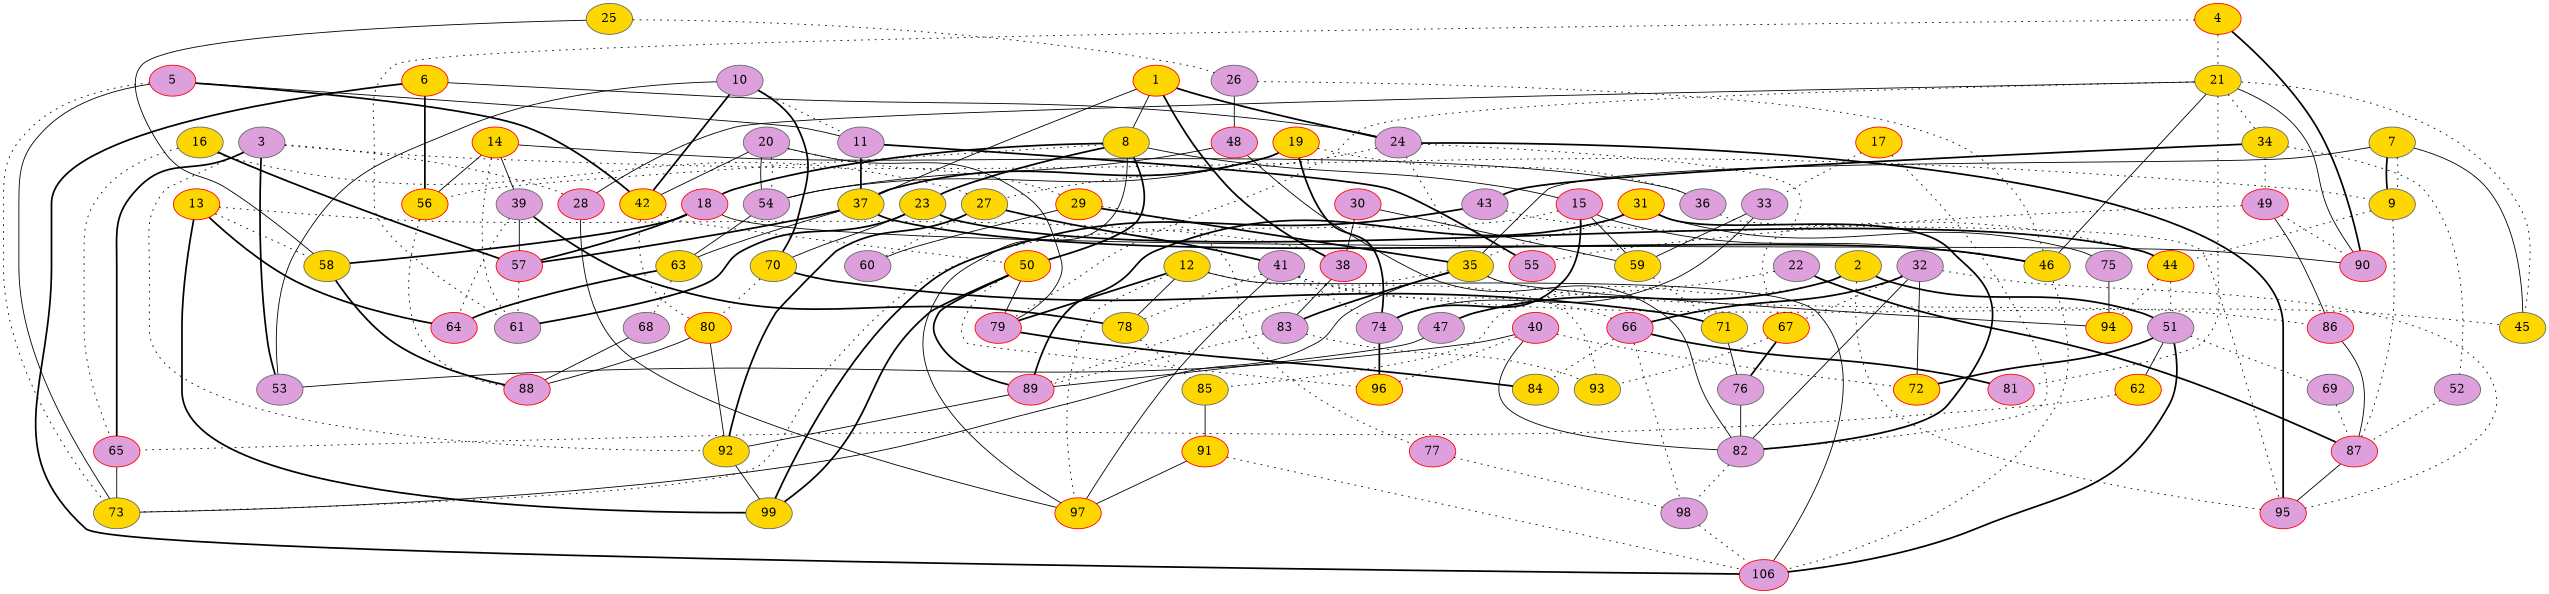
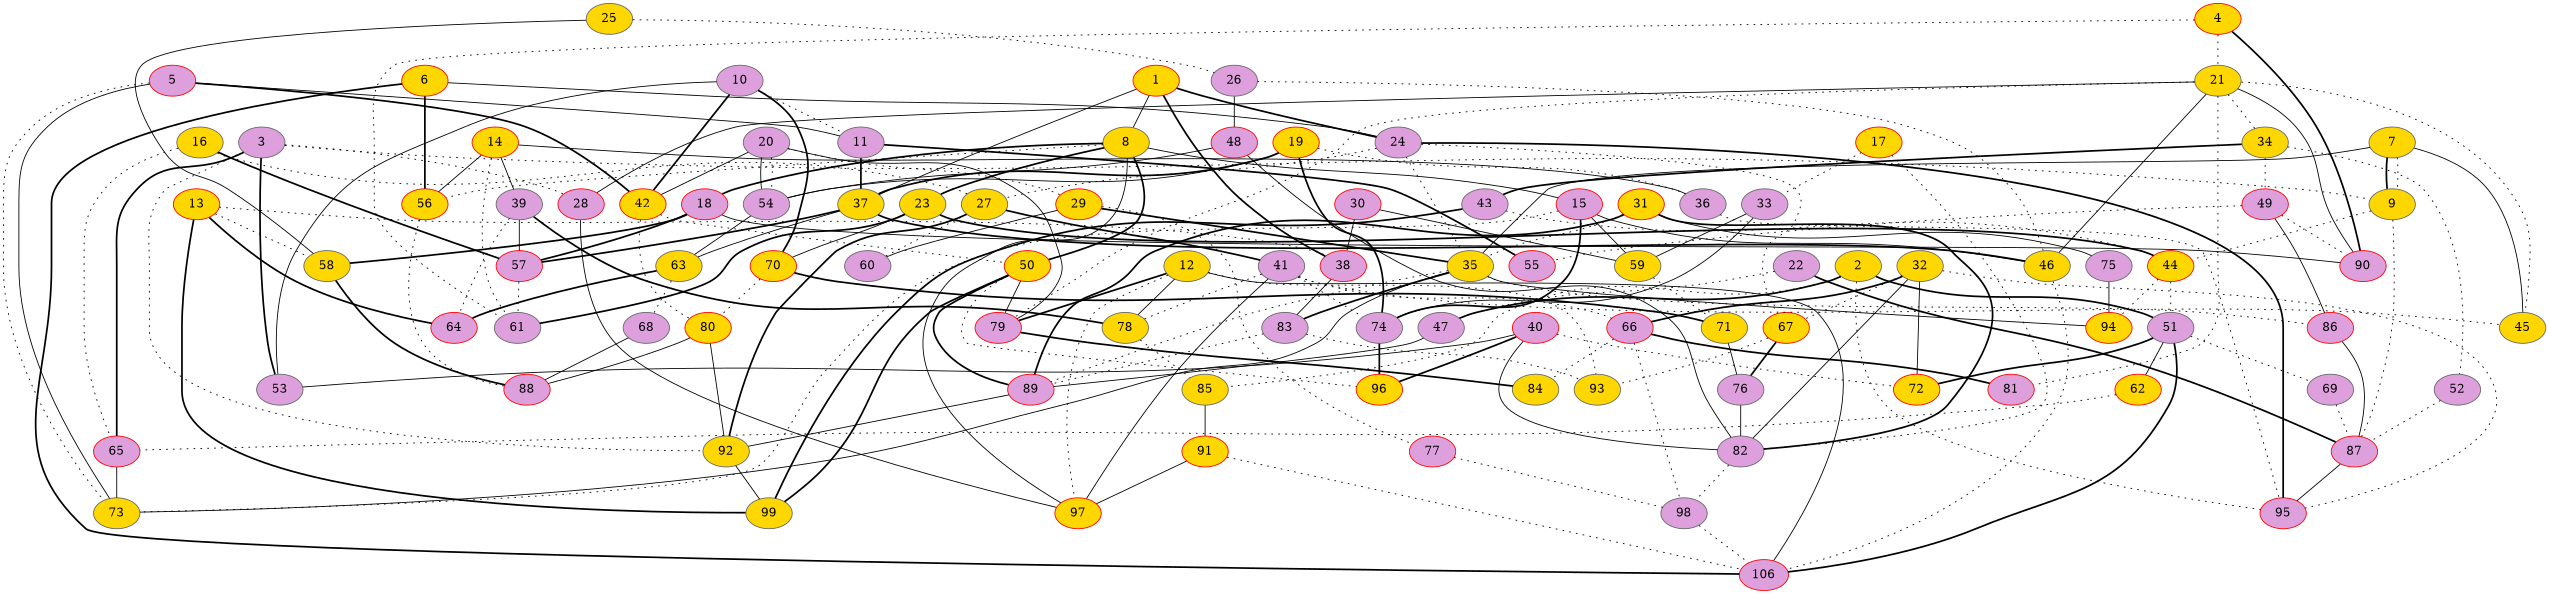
node "70": color gray40 -> red
node "32": fillcolor plum -> gold
edge "40" -- "96": style dotted -> bold
